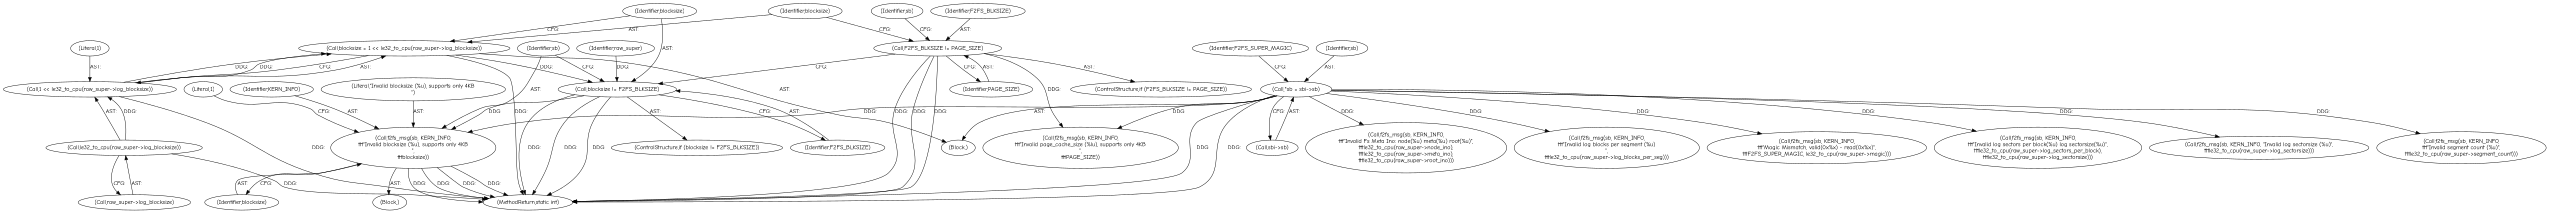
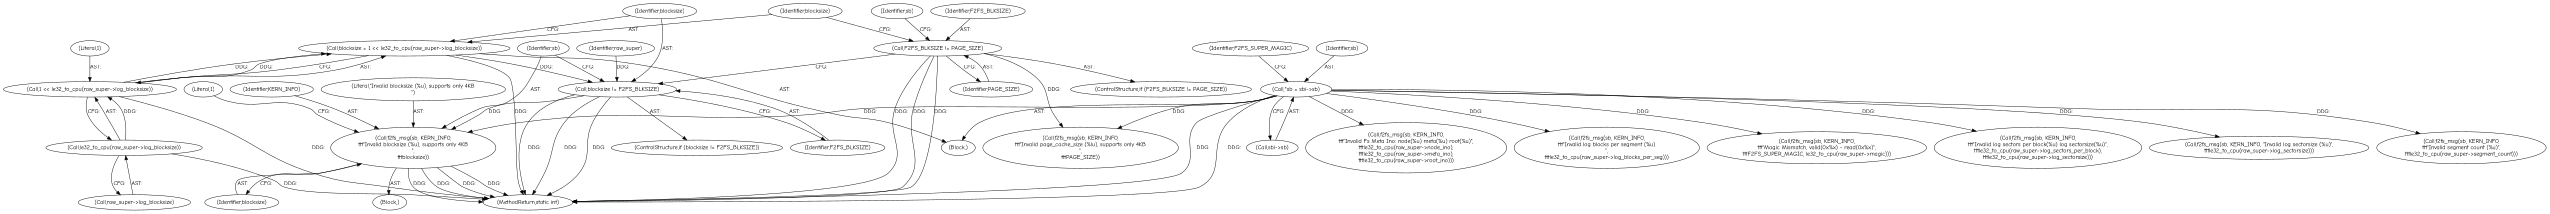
edge "(Call,1 << le32_to_cpu(raw_super->log_blocksize))" -> "(Call,le32_to_cpu(raw_super->log_blocksize))": added, label "CFG:"
